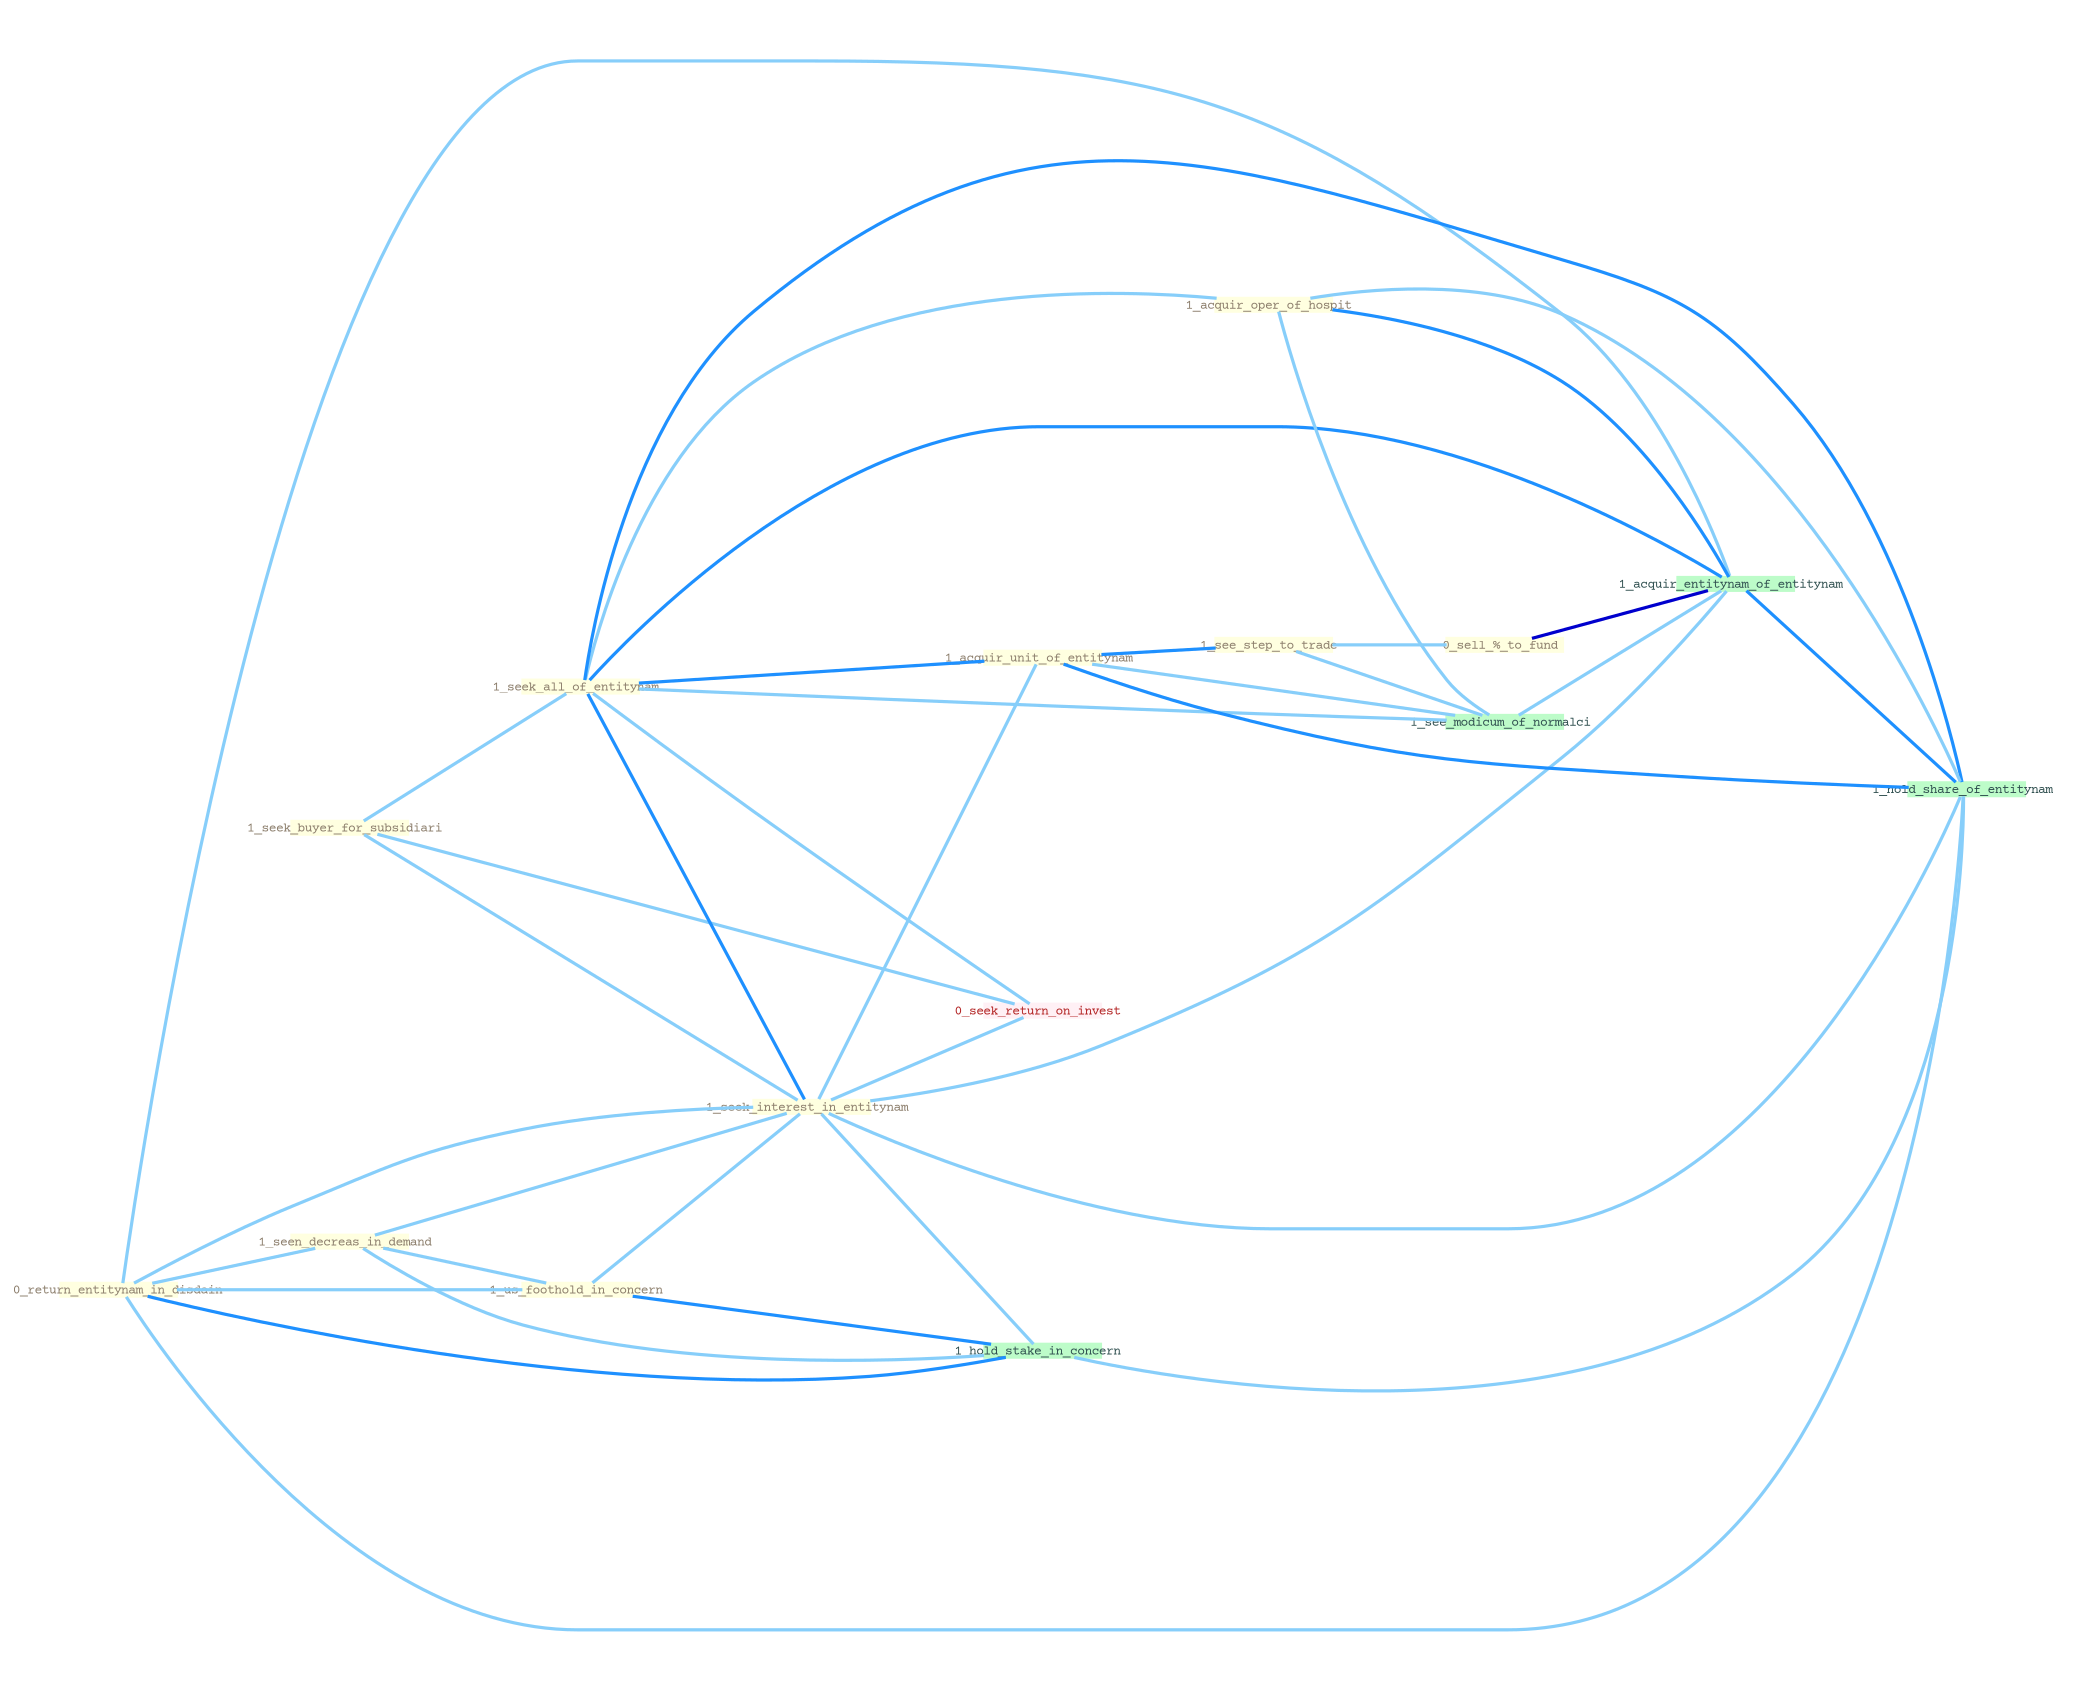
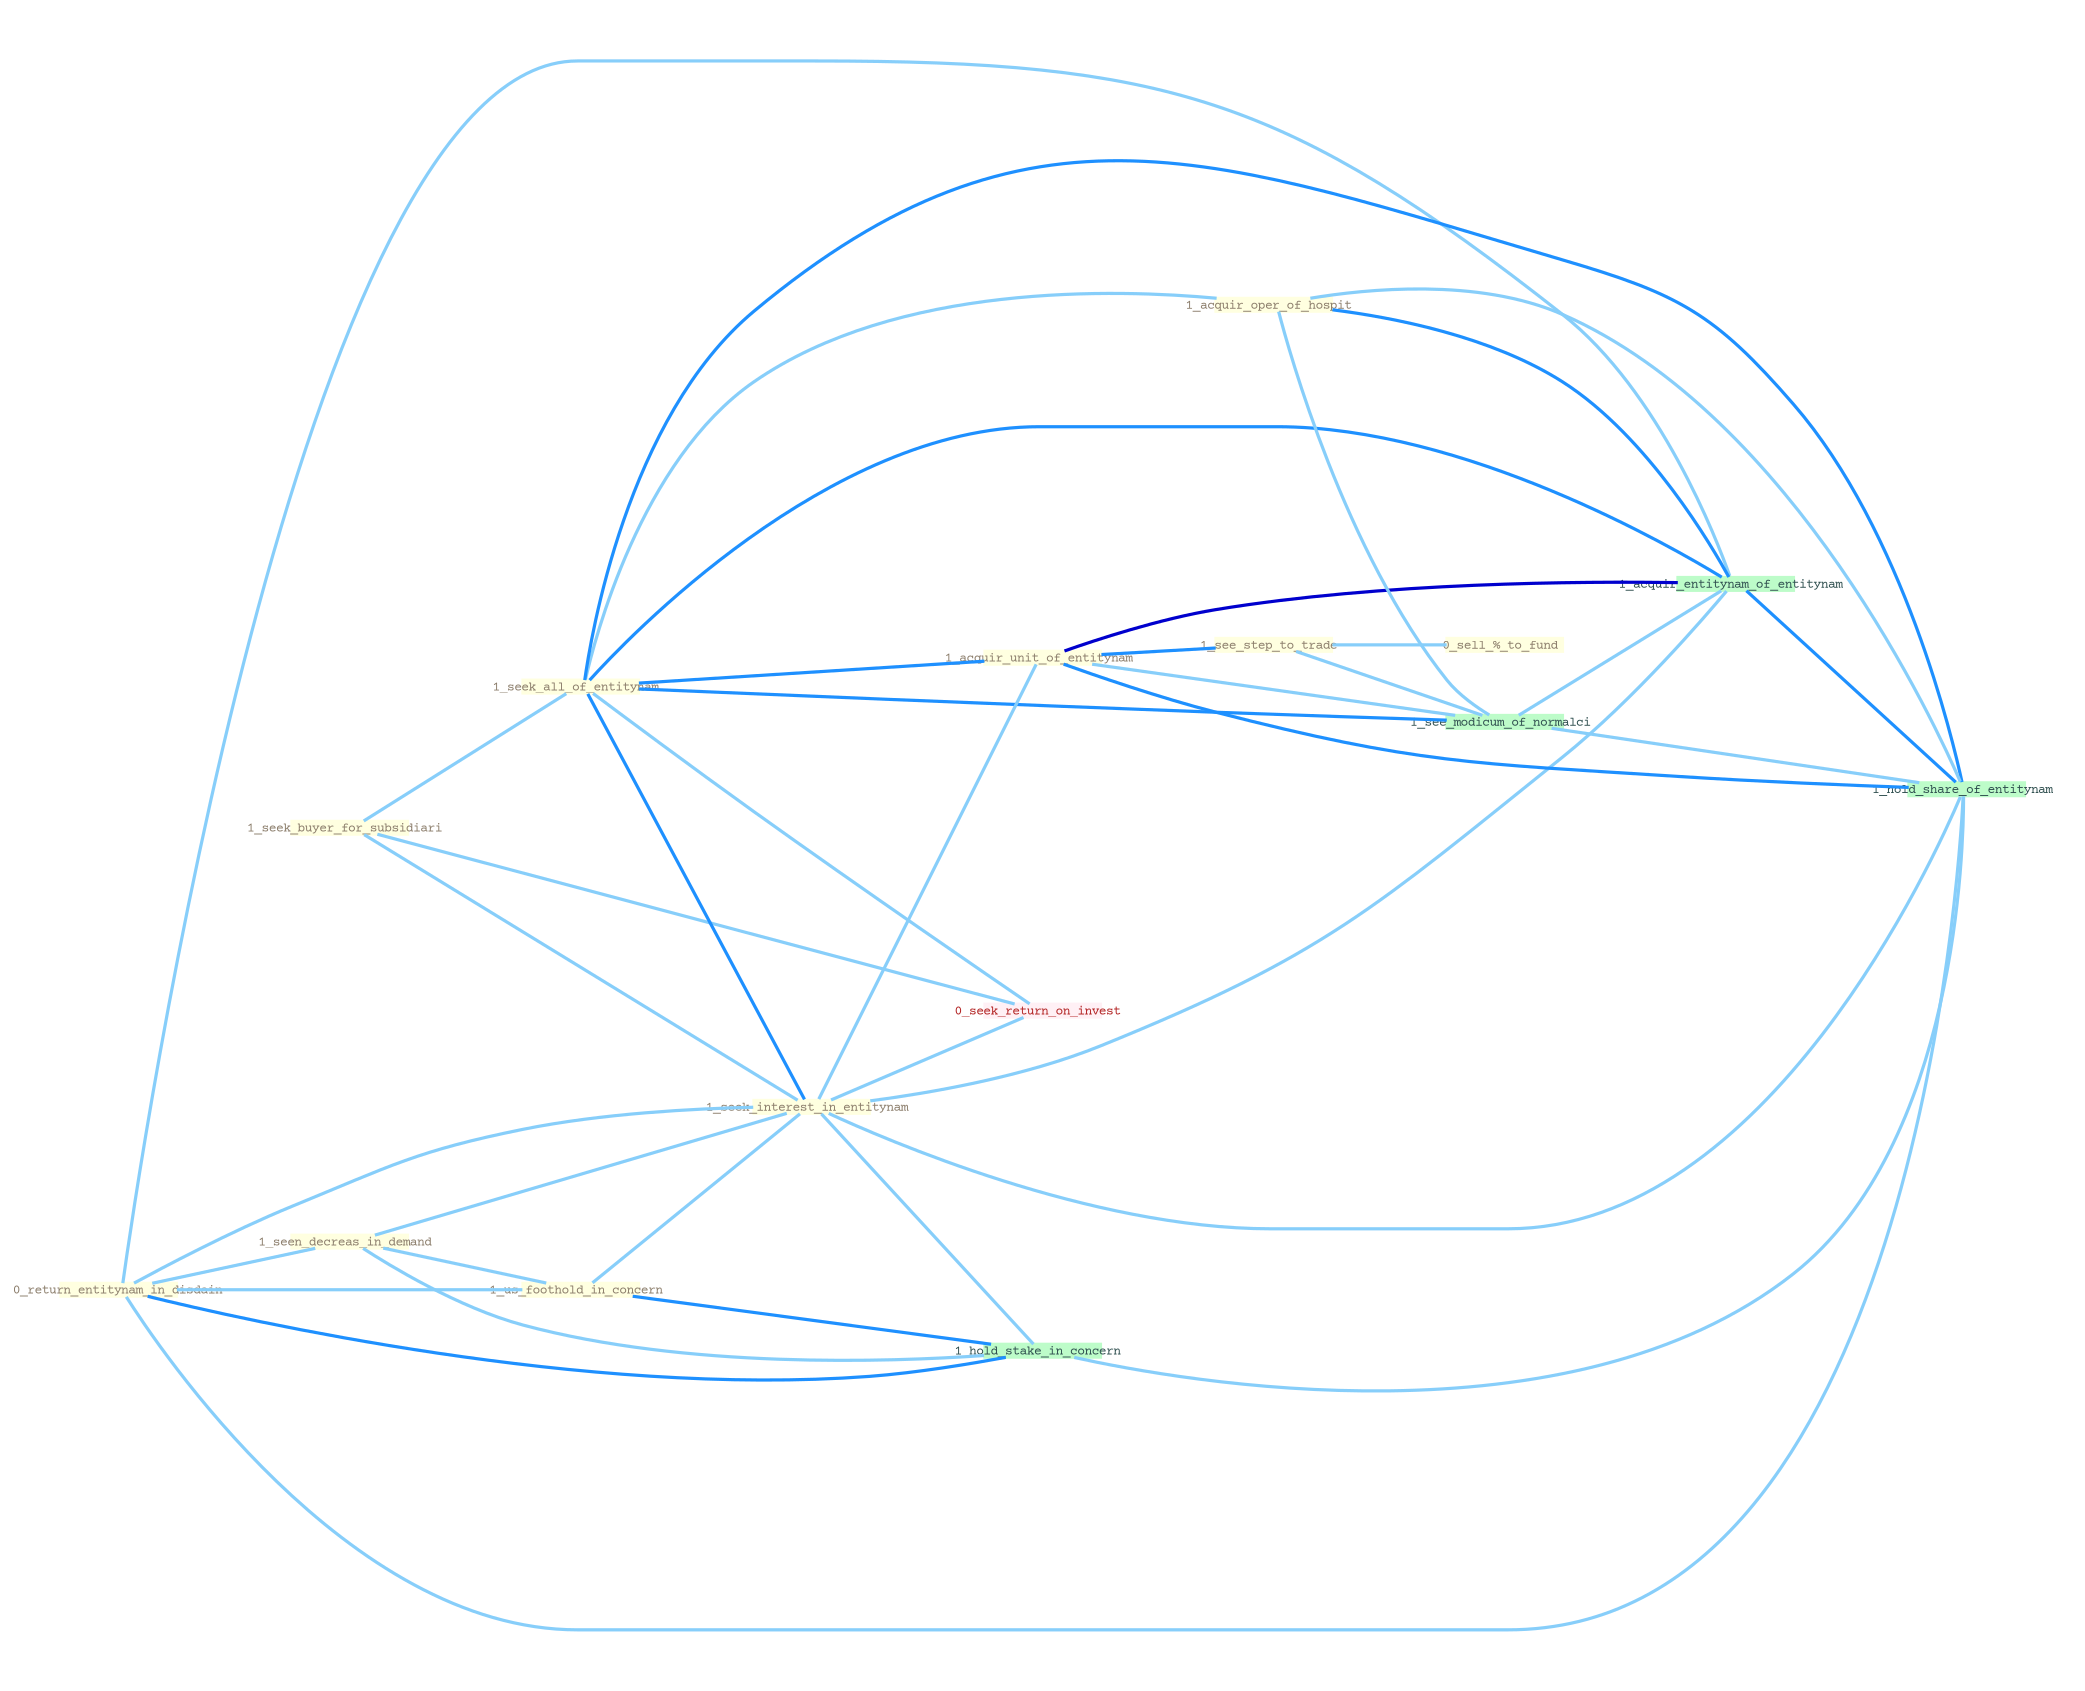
edge "1_acquir_entitynam_of_entitynam" -- "0_sell_%_to_fund": now "1_acquir_entitynam_of_entitynam" -- "1_acquir_unit_of_entitynam"
edge "1_seek_all_of_entitynam" -- "1_see_modicum_of_normalci": color #87cefa -> #1e90ff
edge "1_see_modicum_of_normalci" -- "1_hold_share_of_entitynam": added
